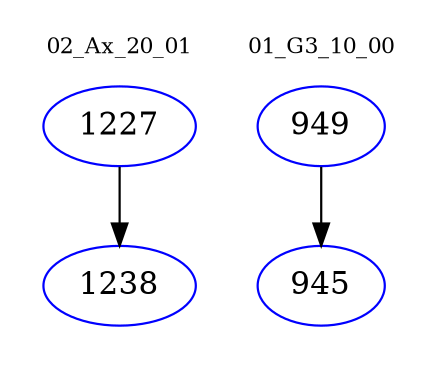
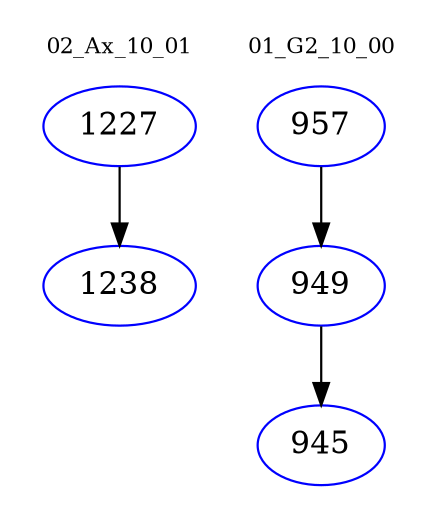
cluster "02_Ax_20_01": label "02_Ax_20_01" -> "02_Ax_10_01"
cluster "01_G3_10_00": label "01_G3_10_00" -> "01_G2_10_00"
node "957": added
